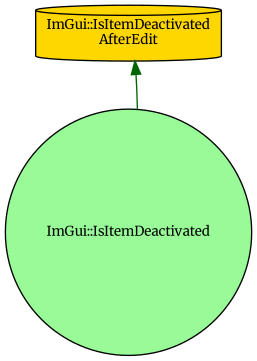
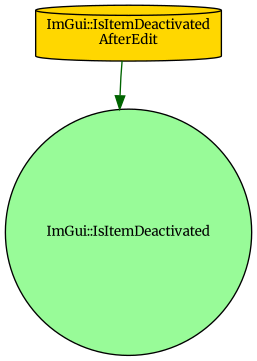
edge "ImGui::IsItemDeactivated" -> "ImGui::IsItemDeactivated AfterEdit": reversed
